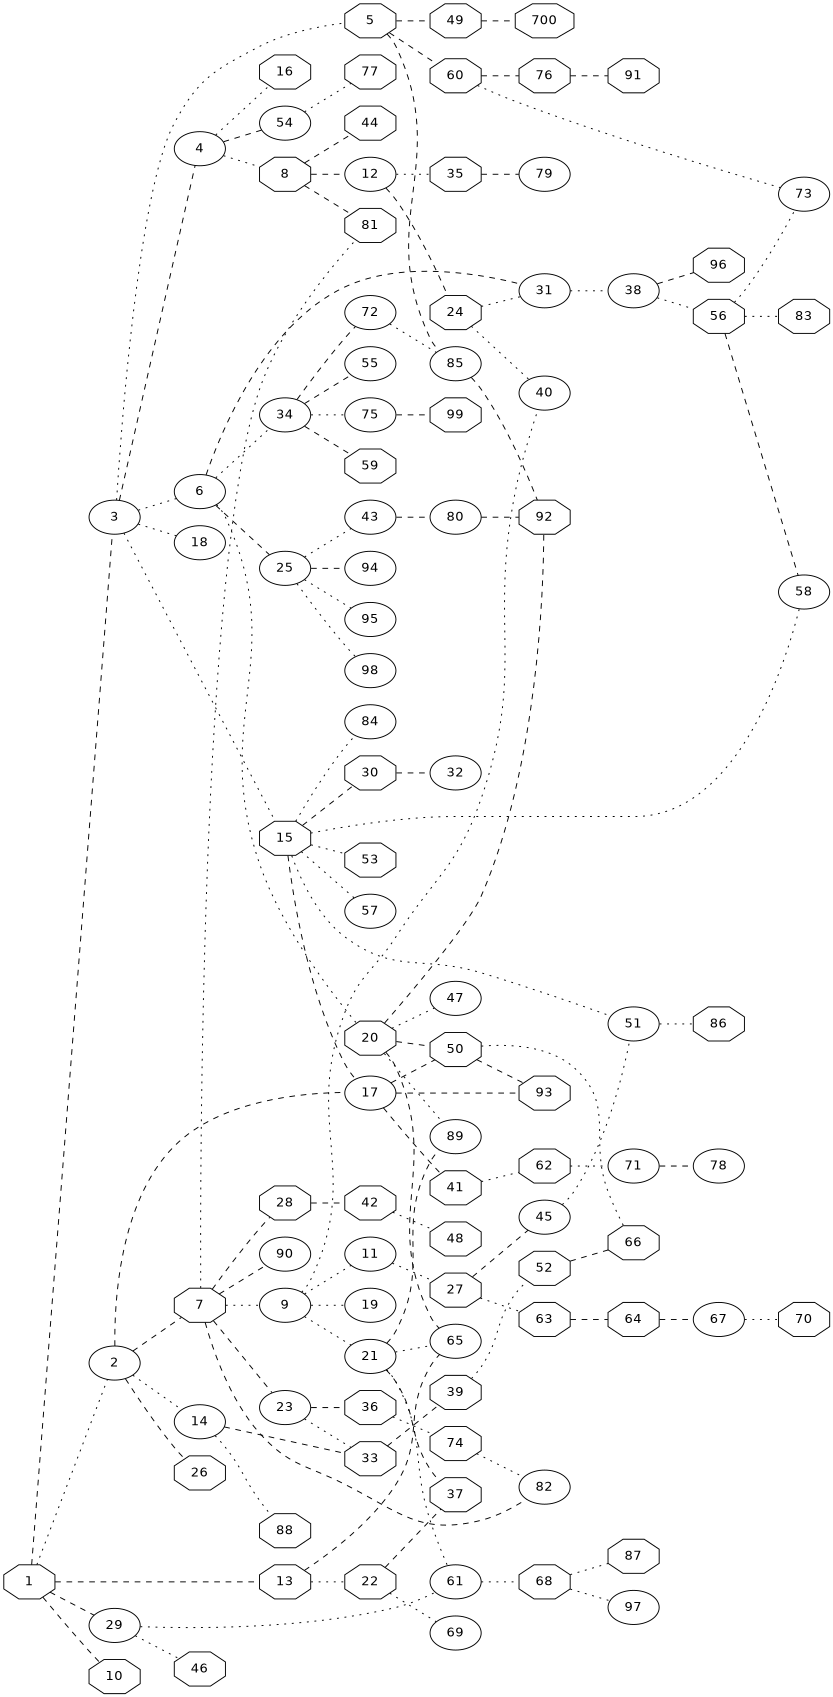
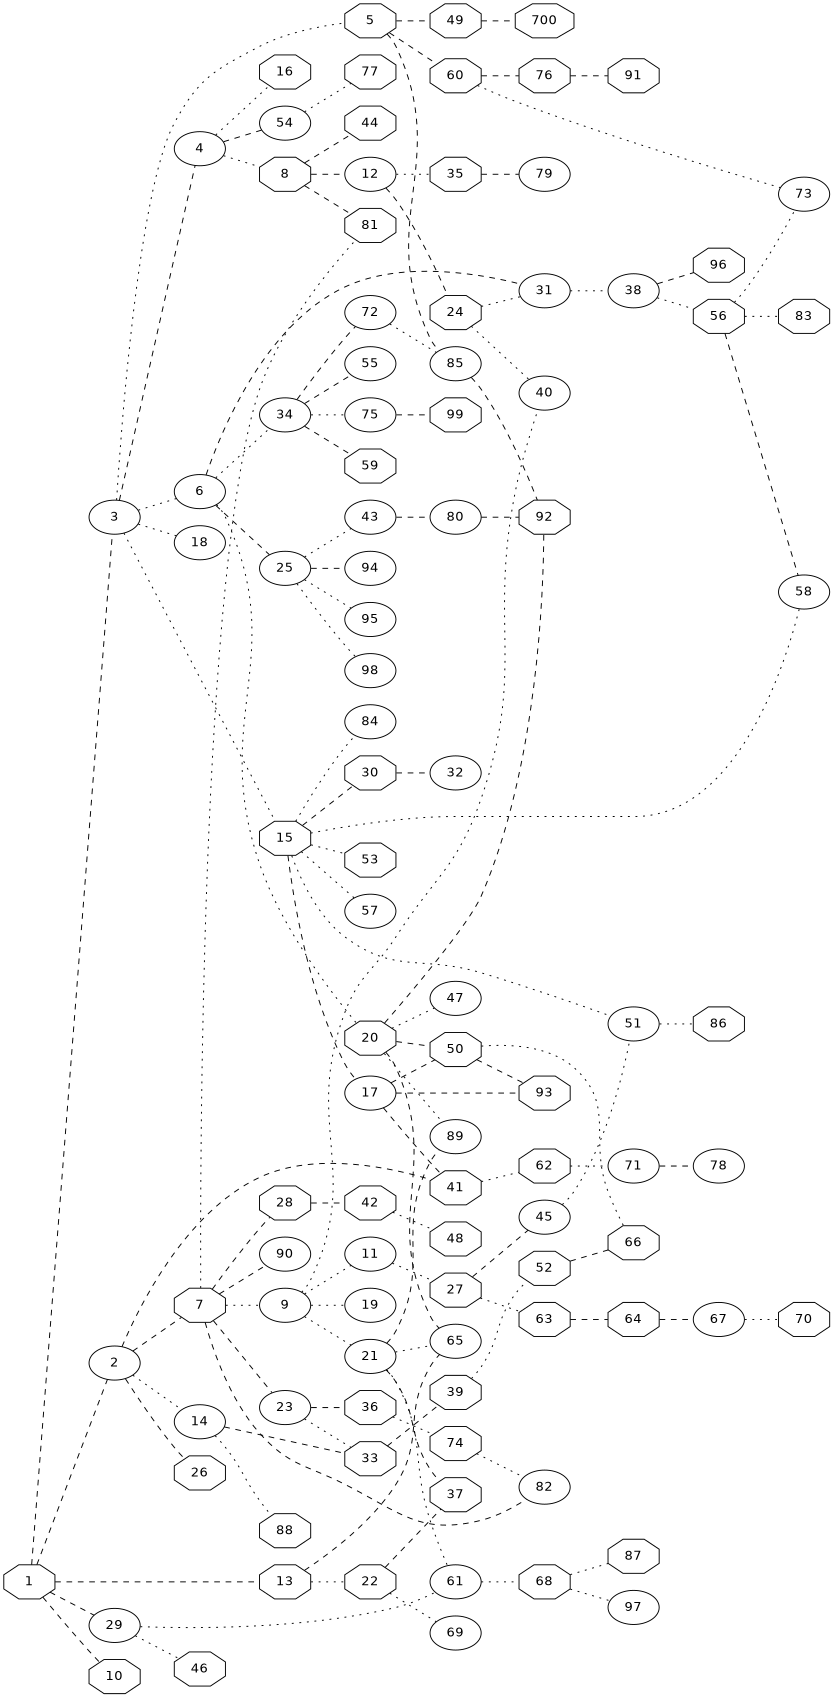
edge "17" -- "2": now "41" -- "2"
edge "2" -- "1": style dotted -> dashed
